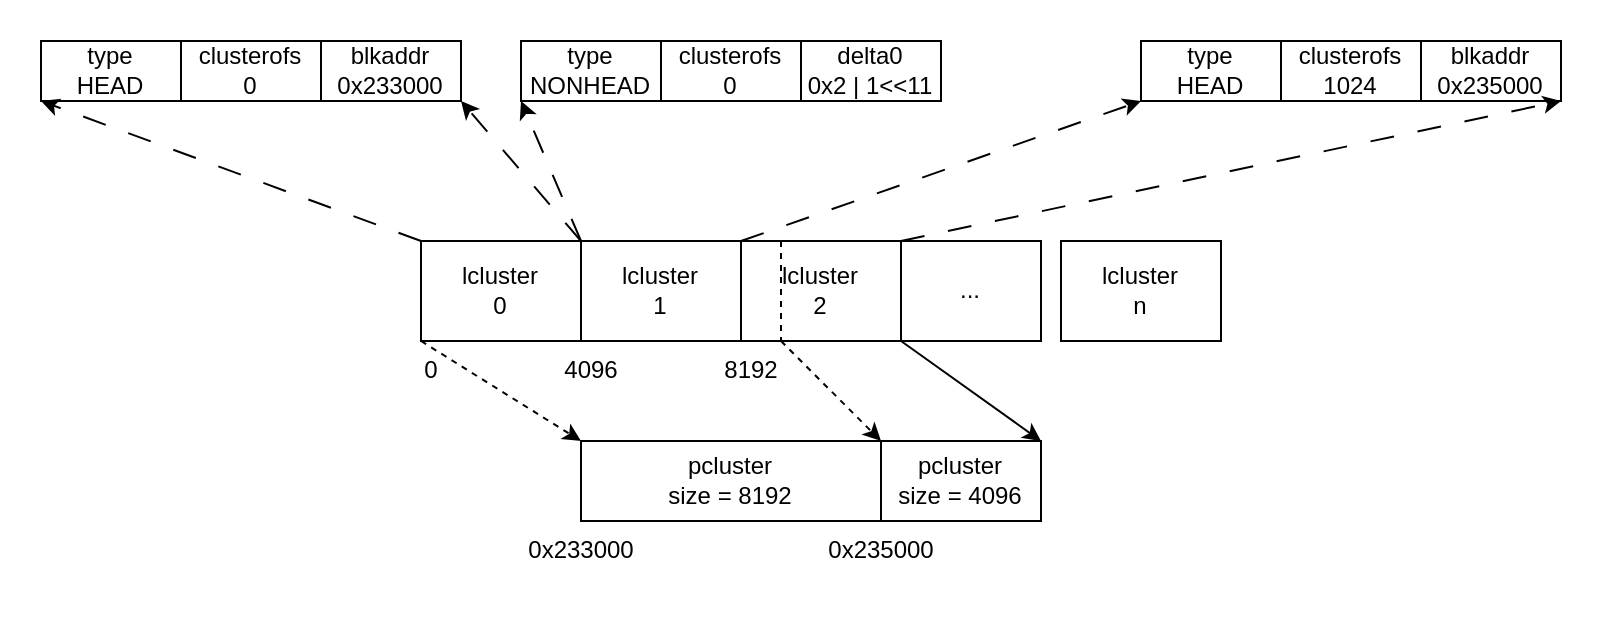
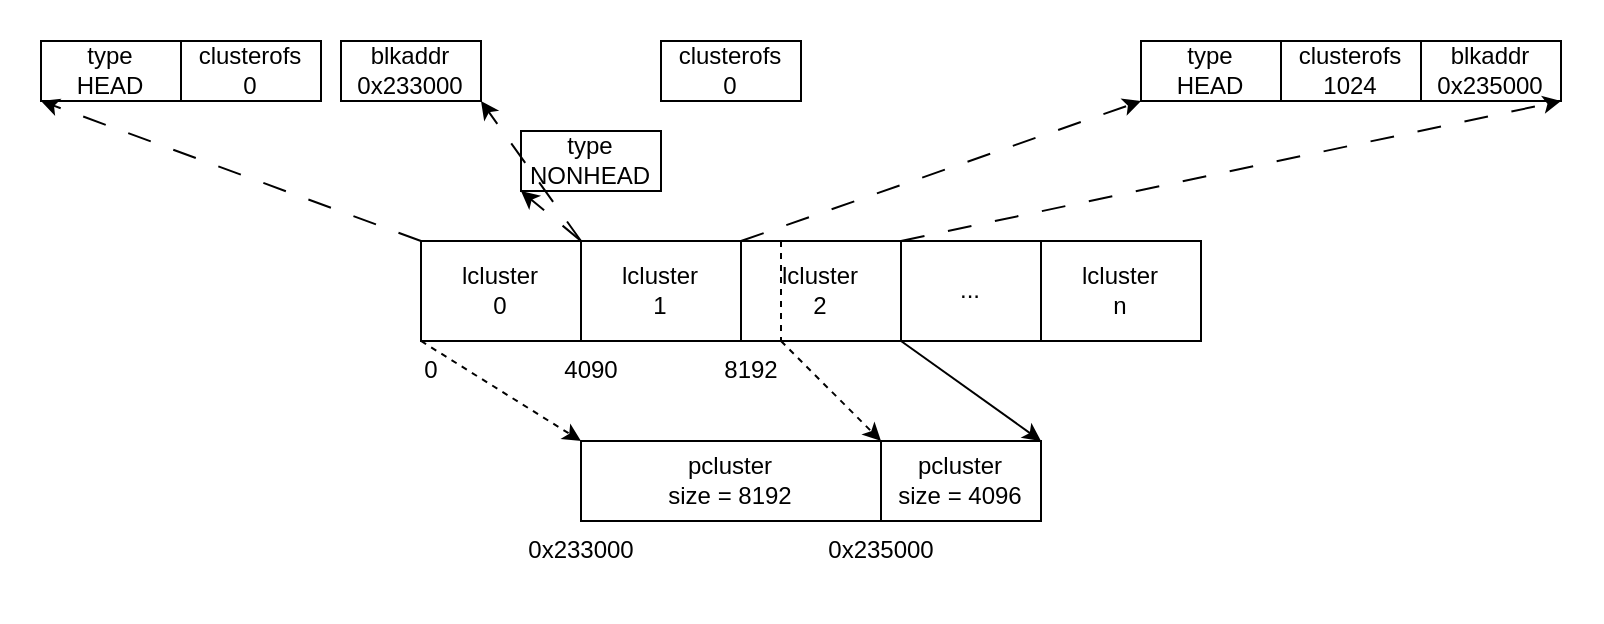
node "blkaddr 0x233000": moved (391, 71) -> (411, 71)
node "type NONHEAD": moved (591, 71) -> (591, 161)
node "delta0 0x2 | 1<<11": removed
node "lcluster n": moved (1141, 291) -> (1121, 291)
node "4096": label "4096" -> "4090"
